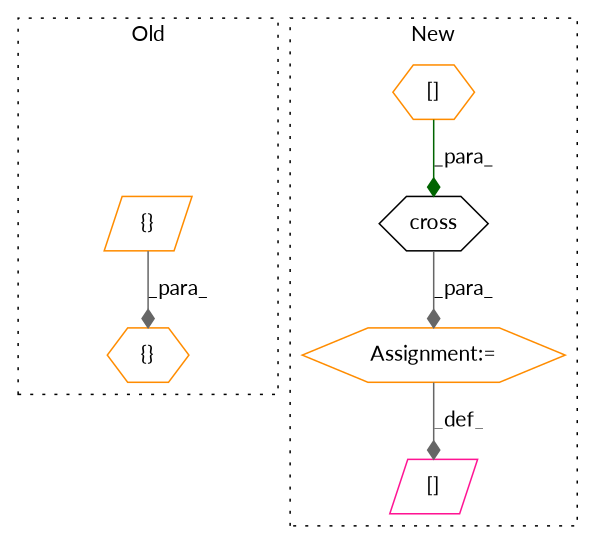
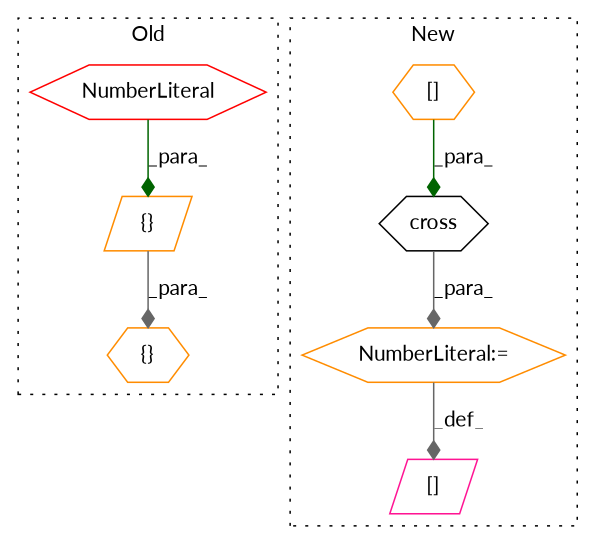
node "NumberLiteral": added
node "Assignment:=": label "Assignment:=" -> "NumberLiteral:="
